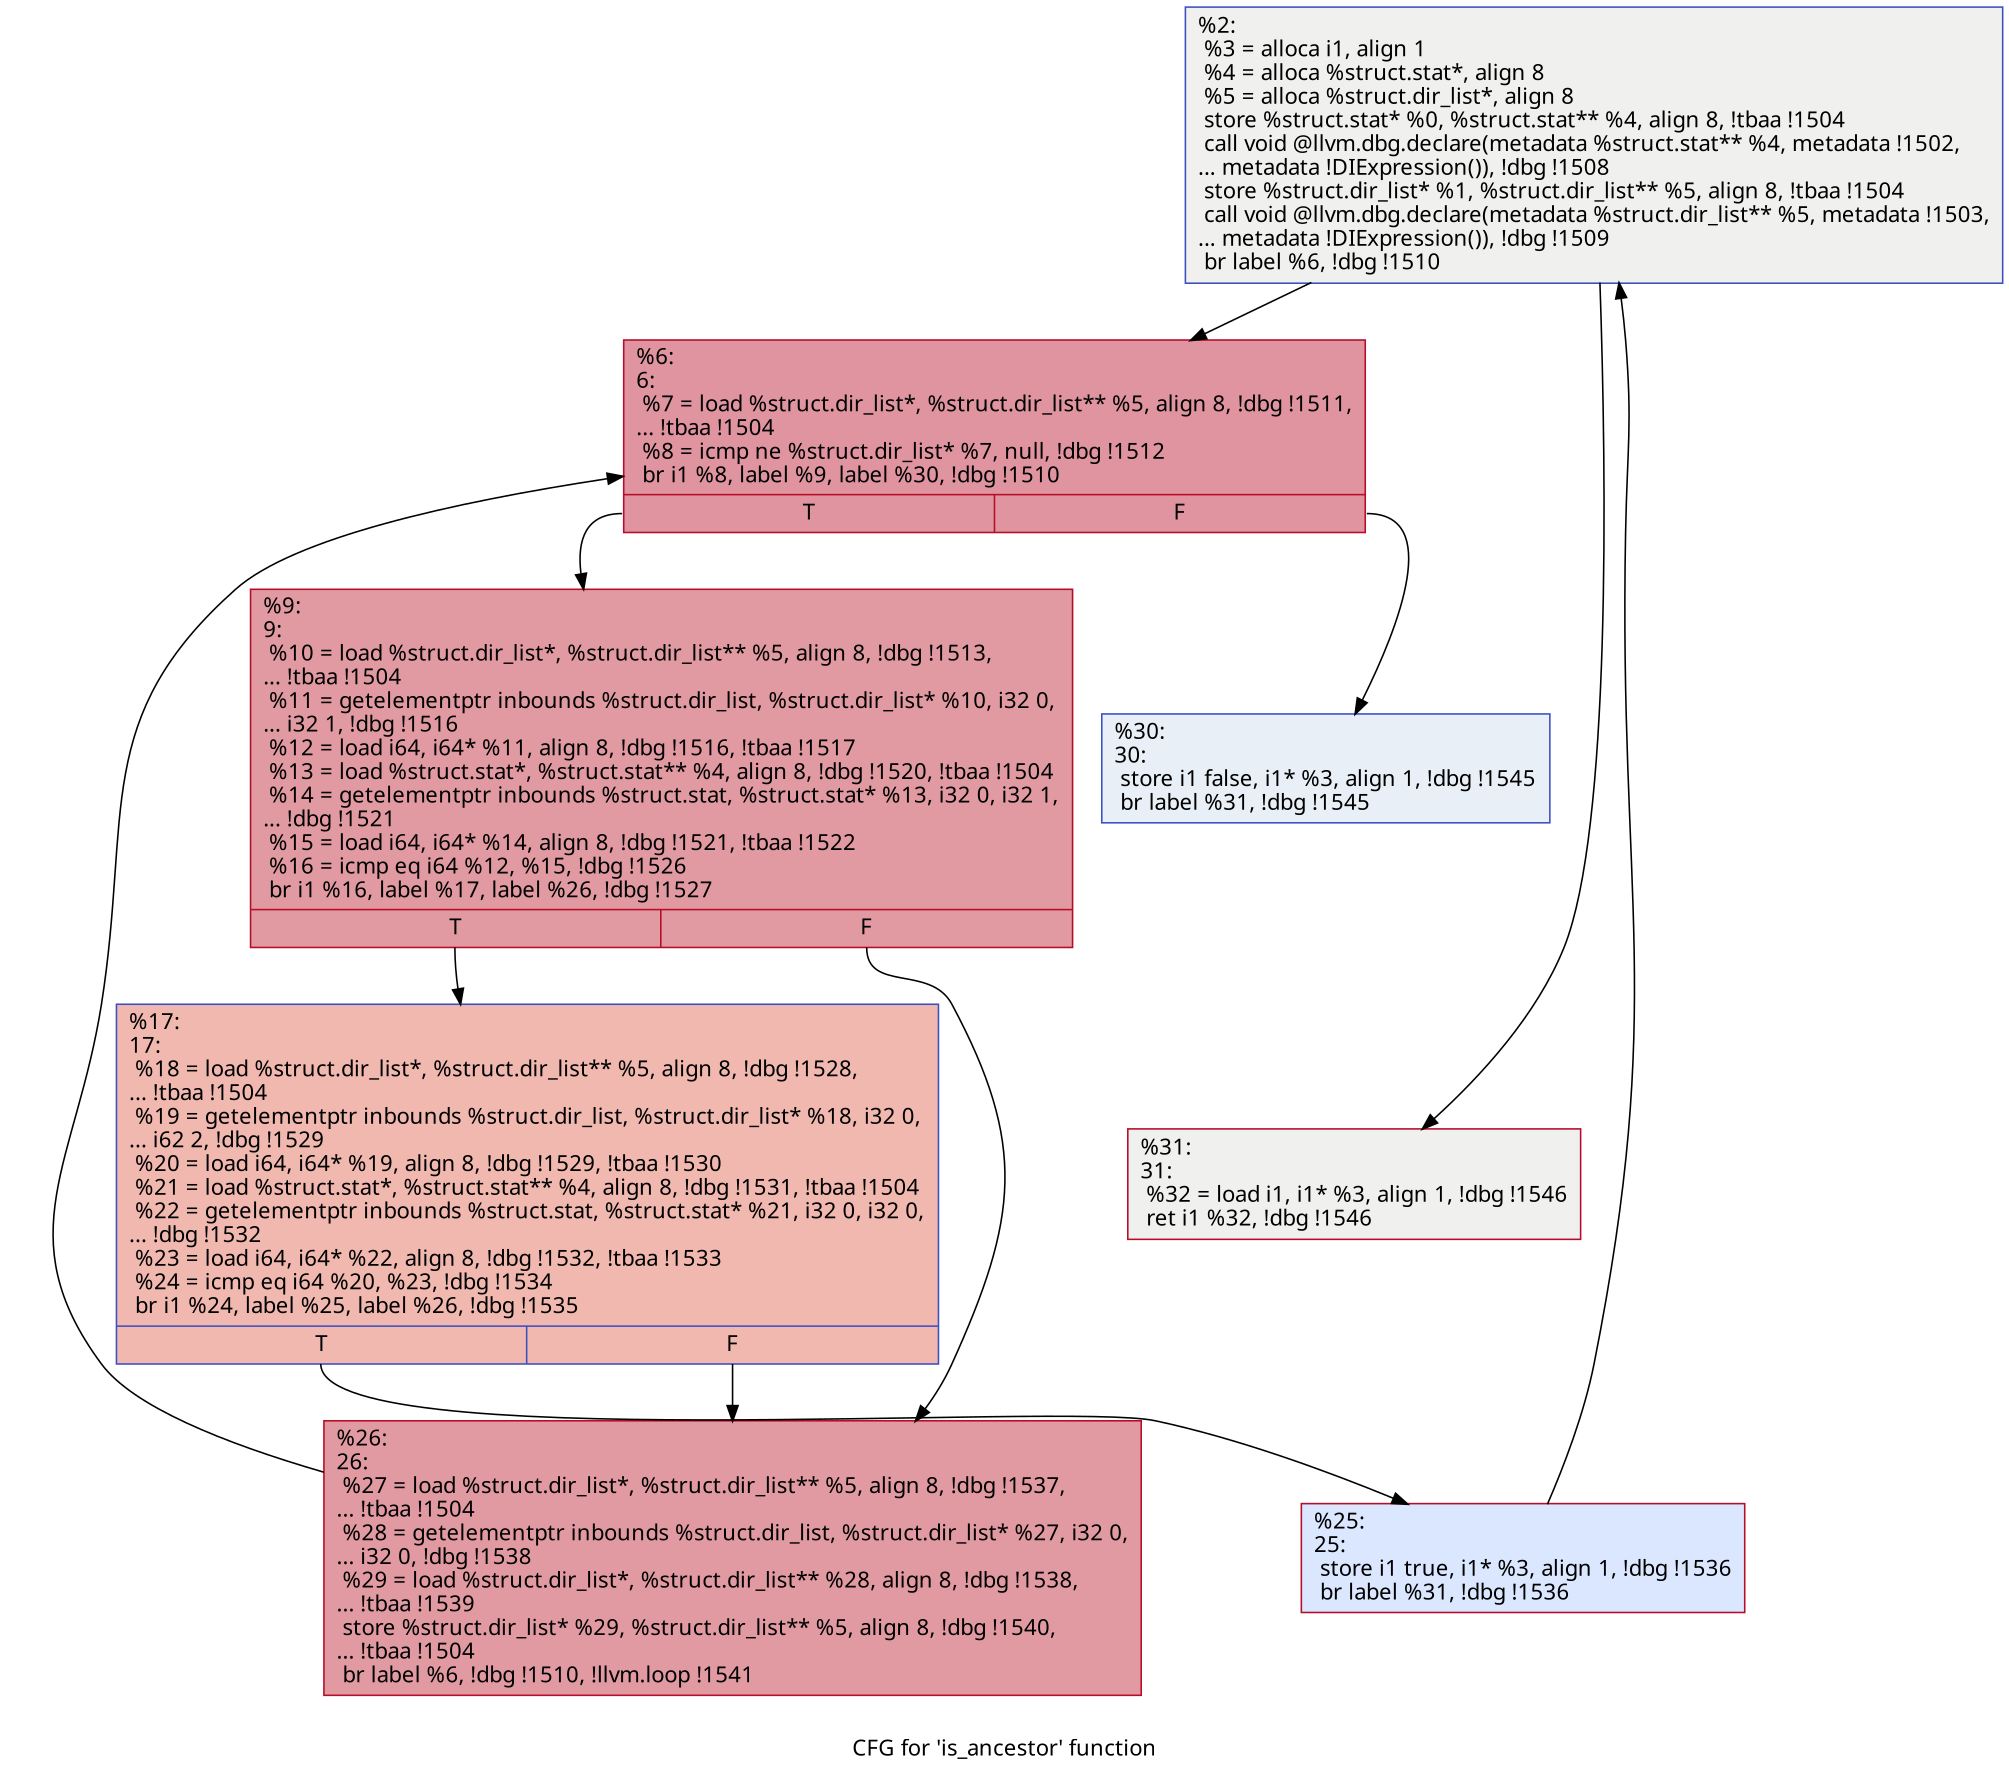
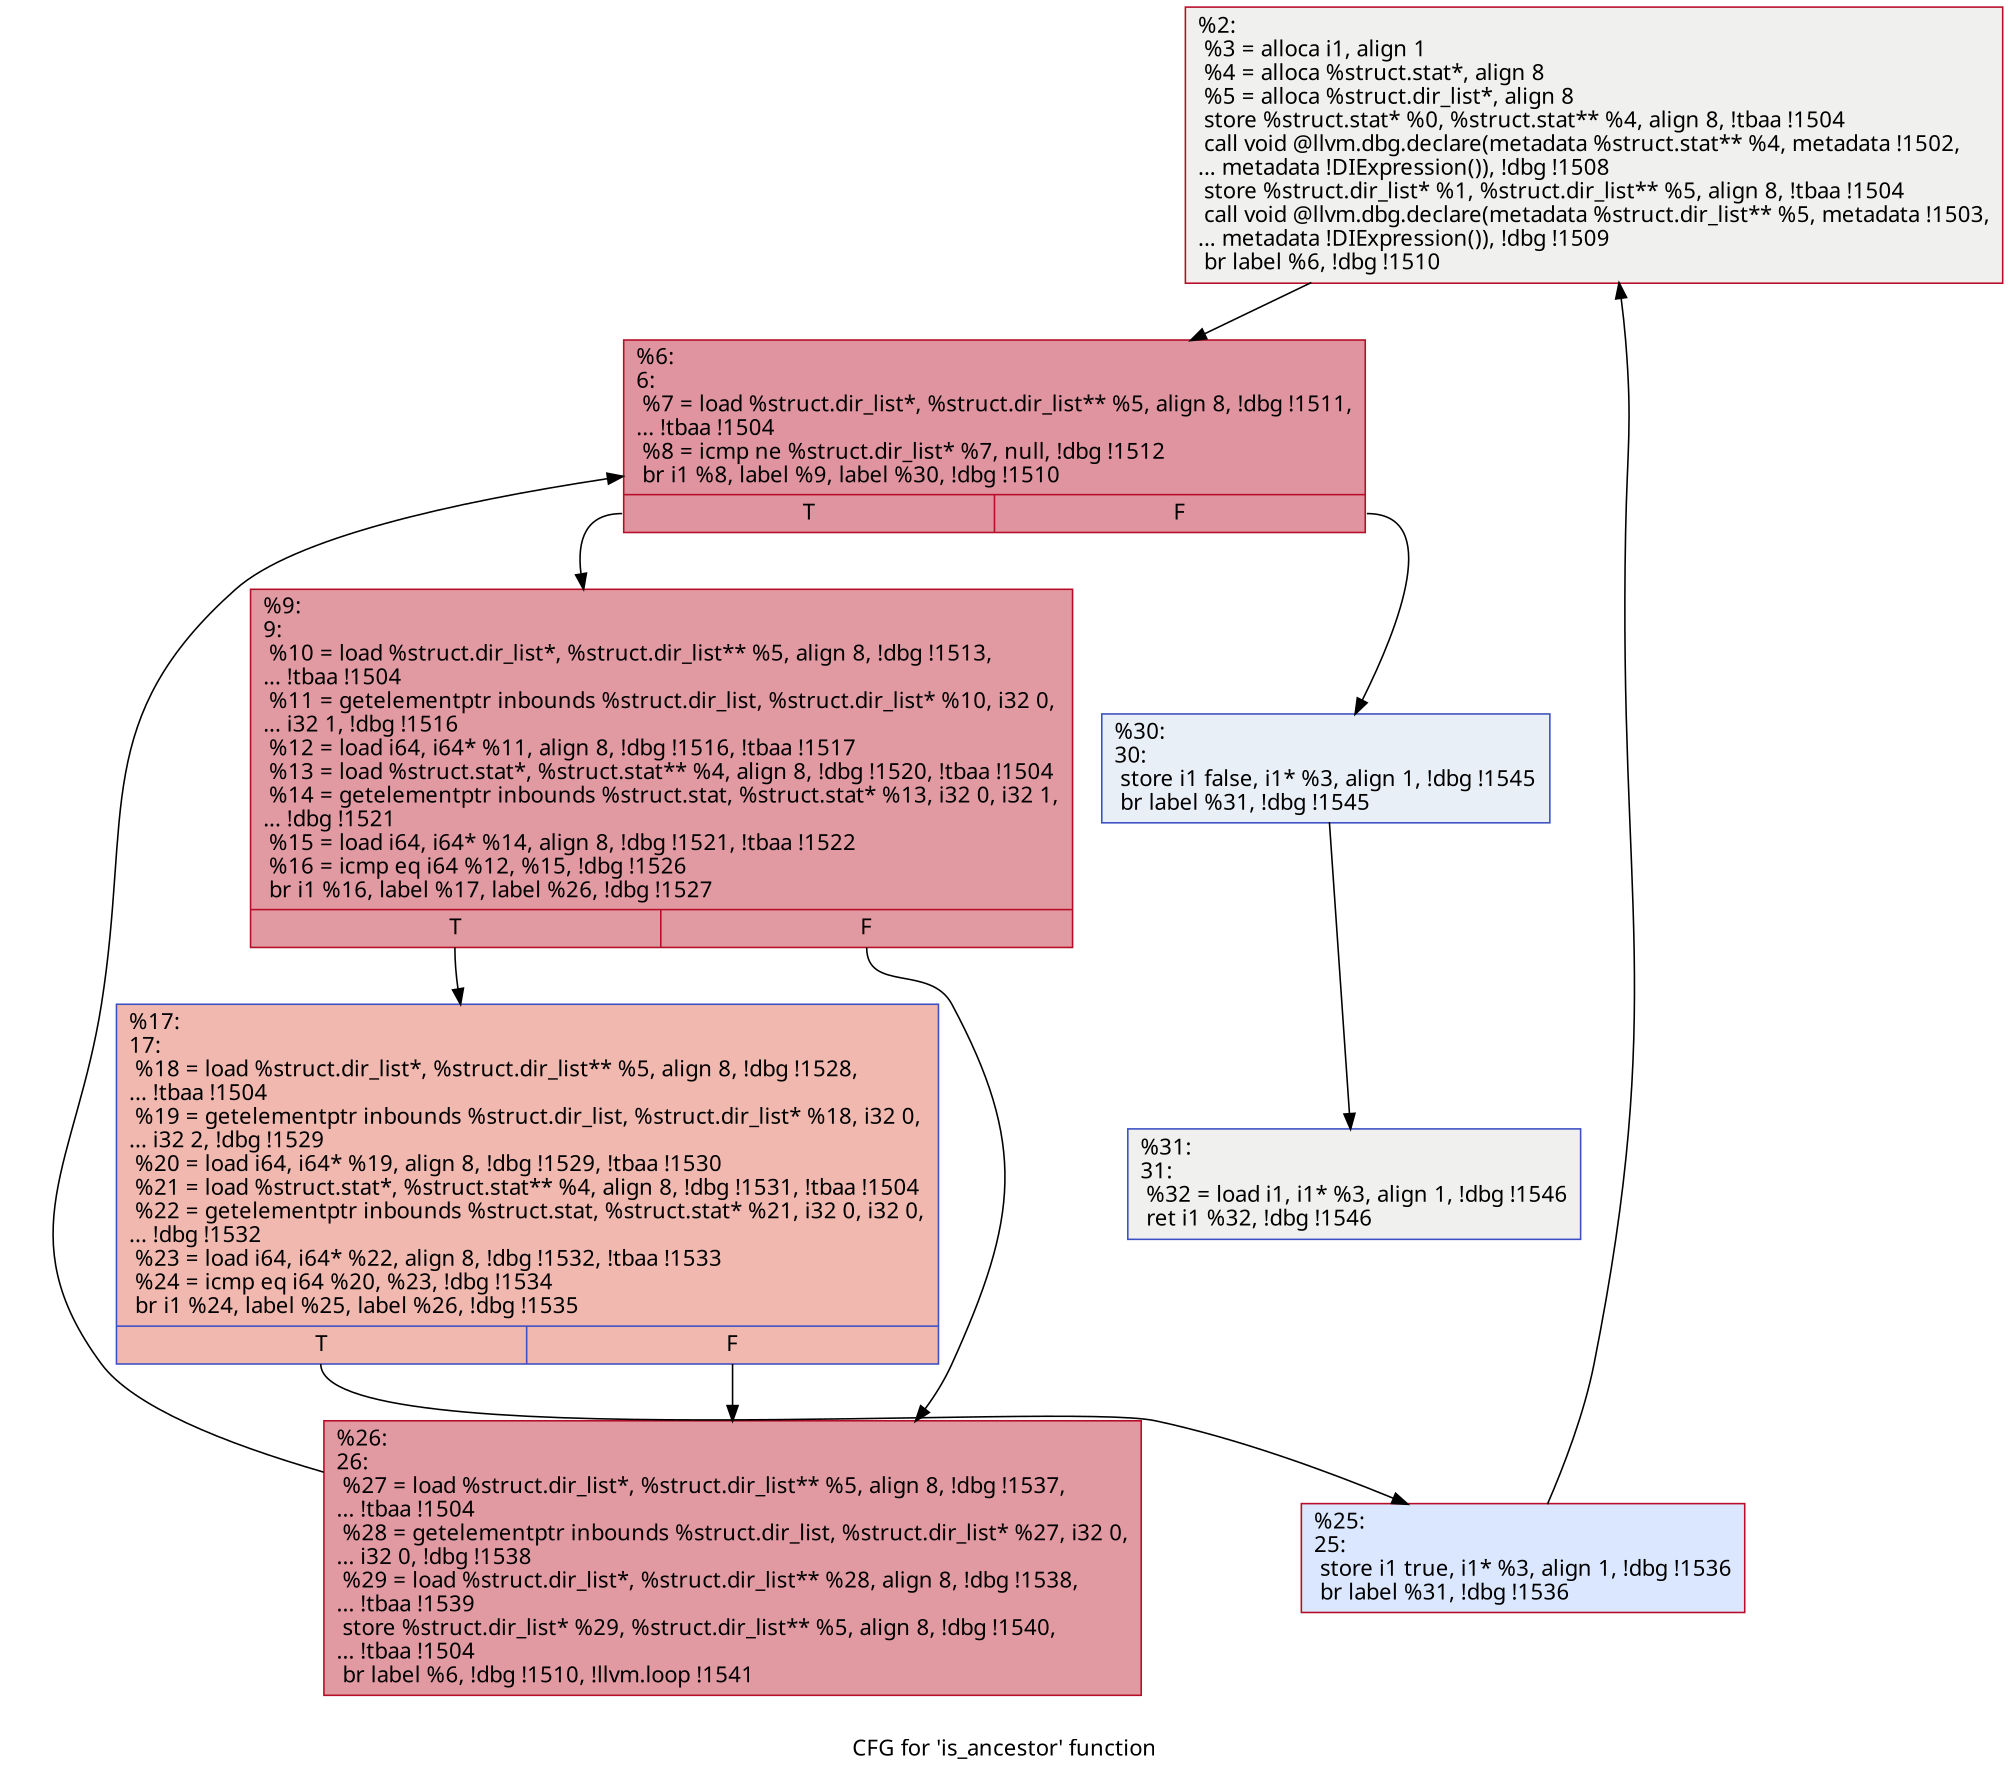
node "%2:": color #3d50c3ff -> #b70d28ff
edge "%2:" -> "%31:": now "%30:" -> "%31:"
node "%17:": text "... i62 2, !dbg !1529" -> "... i32 2, !dbg !1529"
node "%31:": color #b70d28ff -> #3d50c3ff
